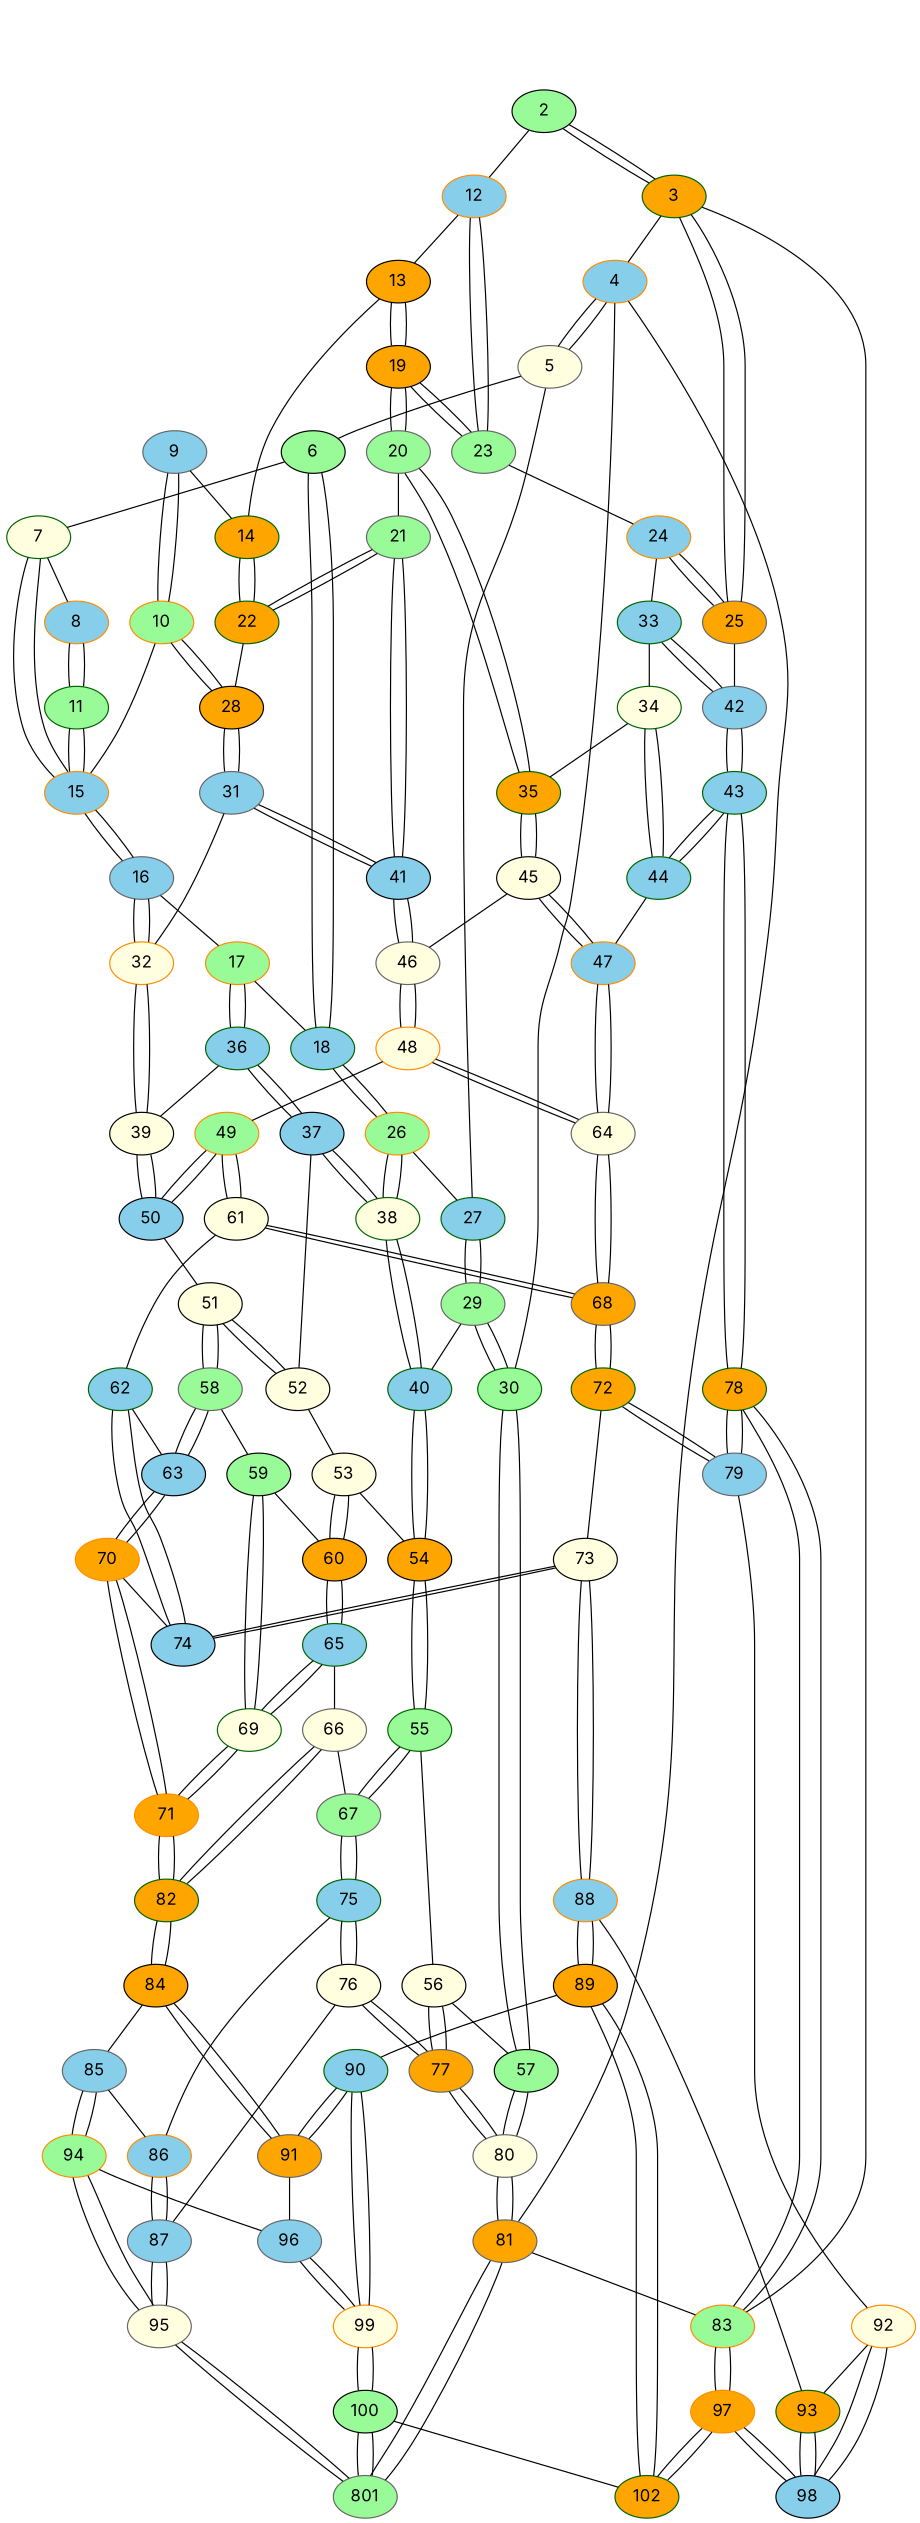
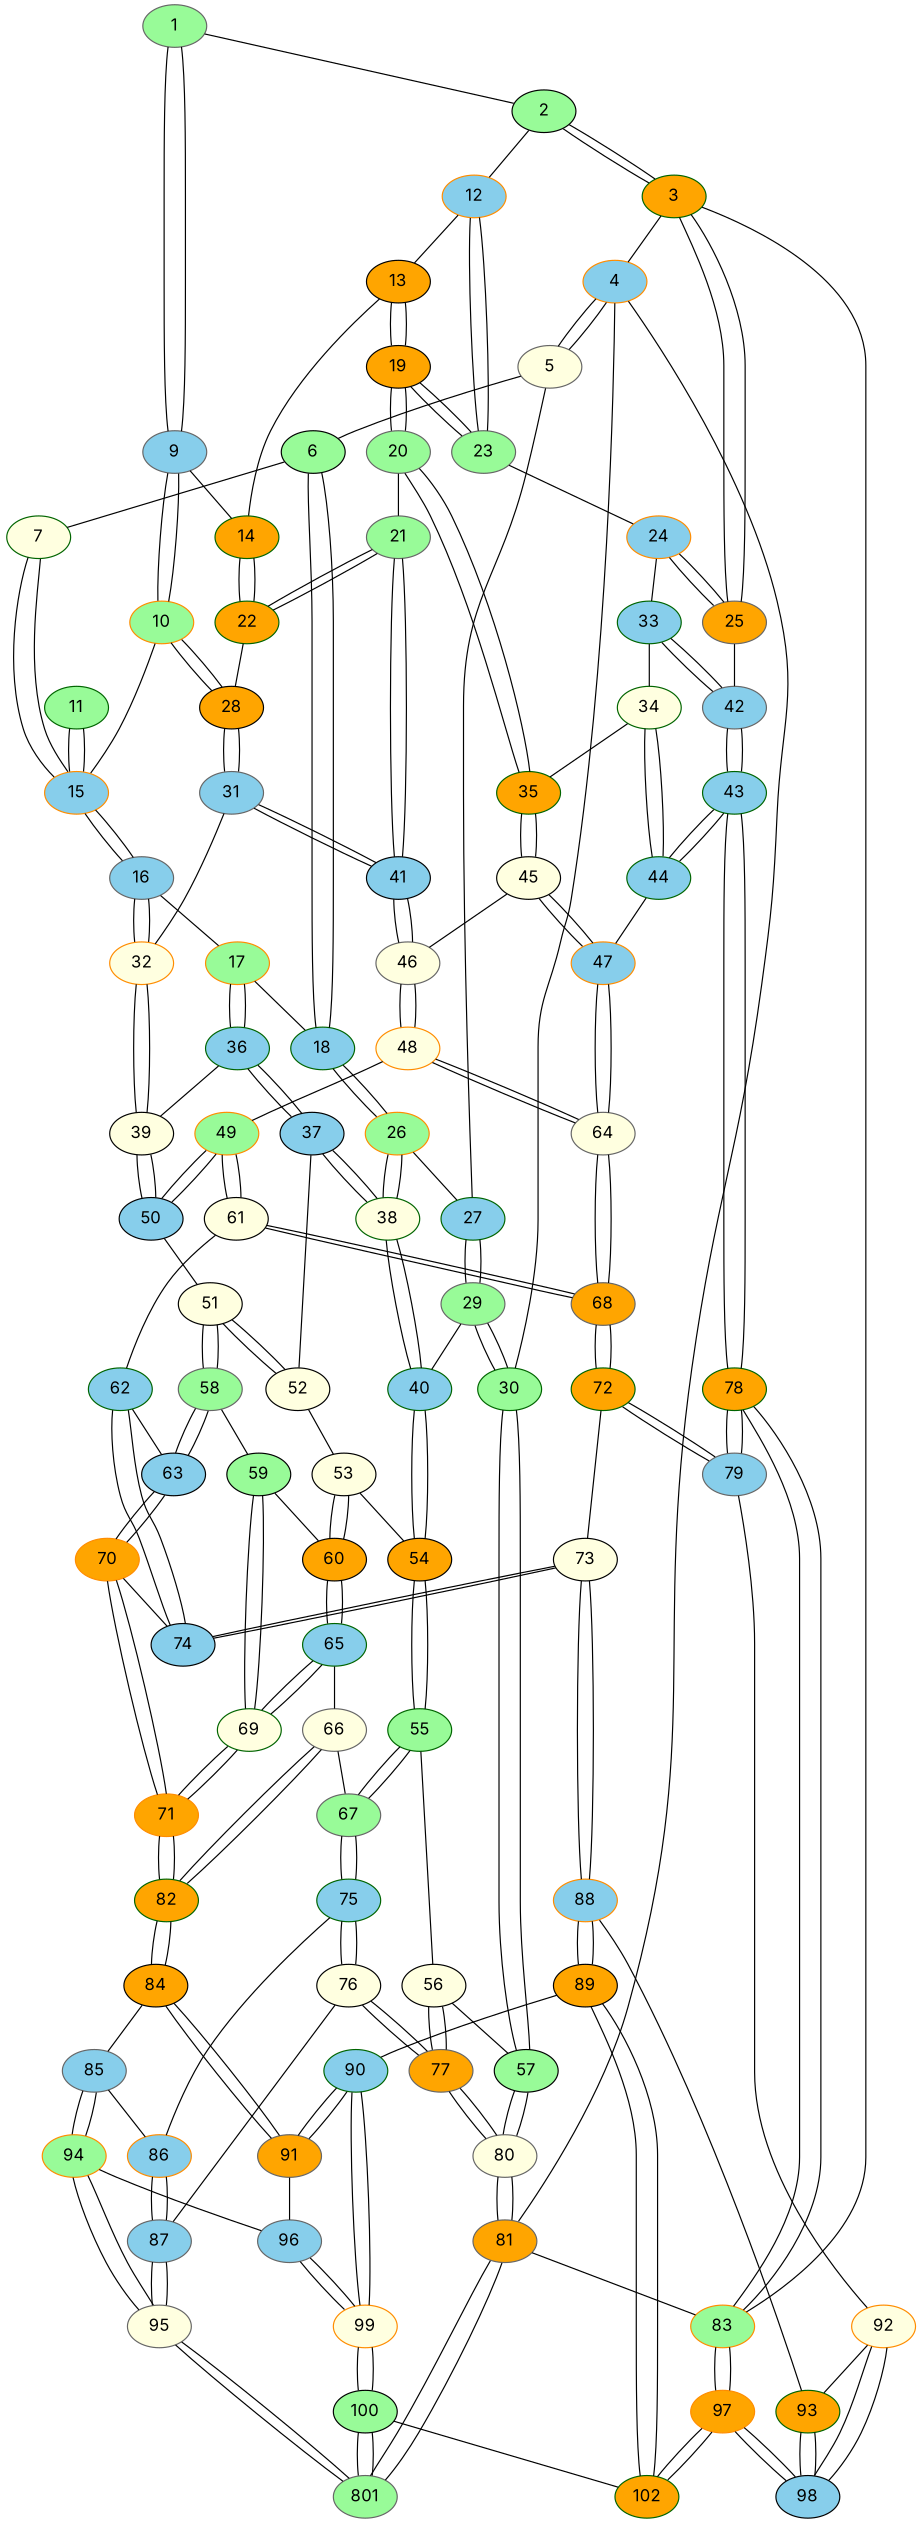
node "1": added
node "8": removed
